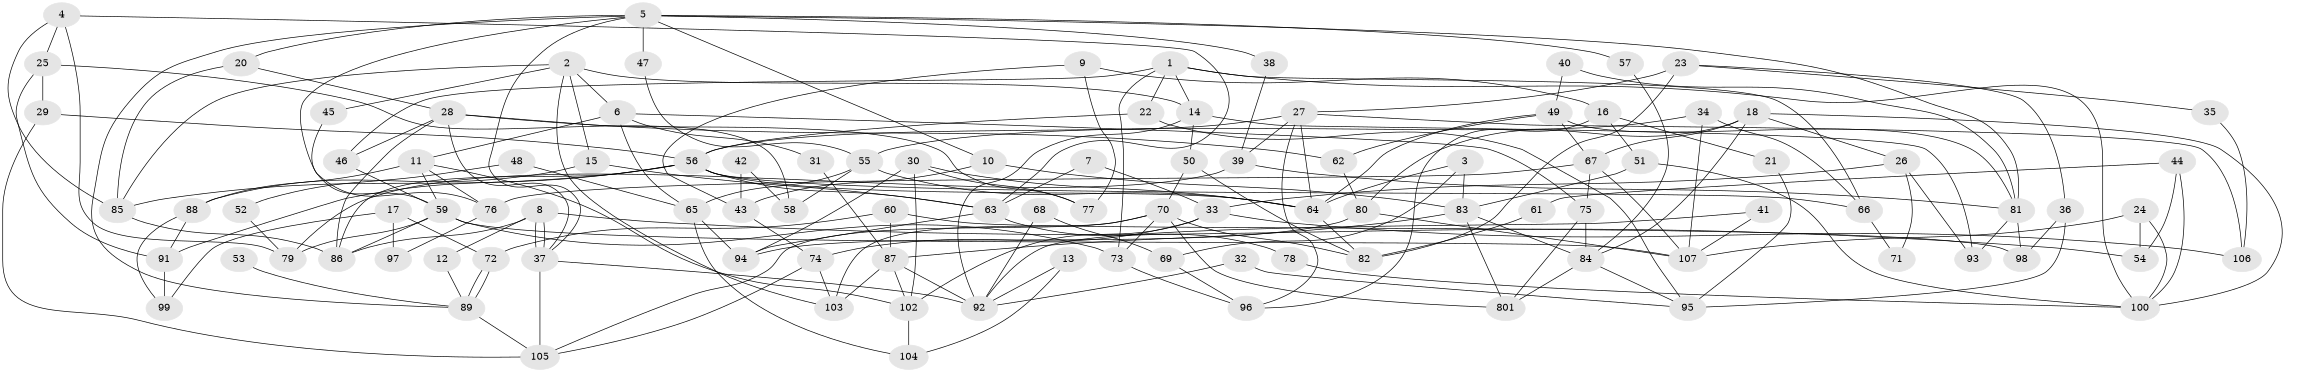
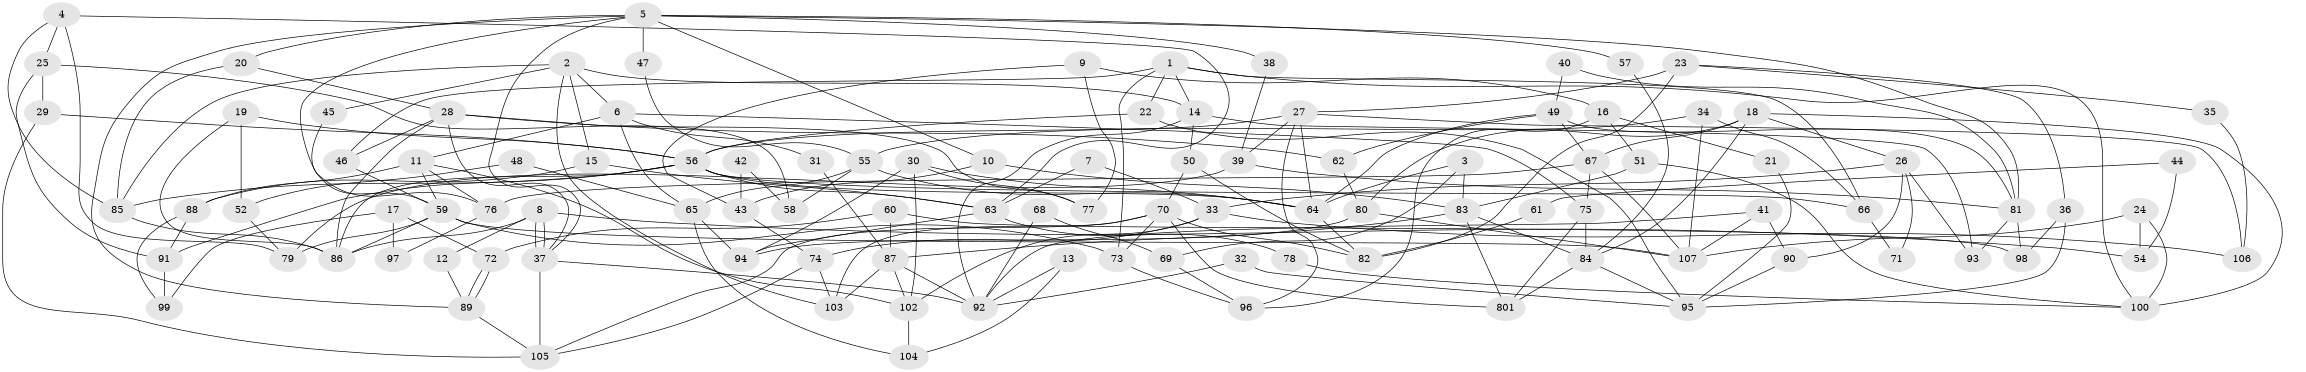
node "19": added
edge "44" -- "100": removed
node "53": removed
node "90": added
